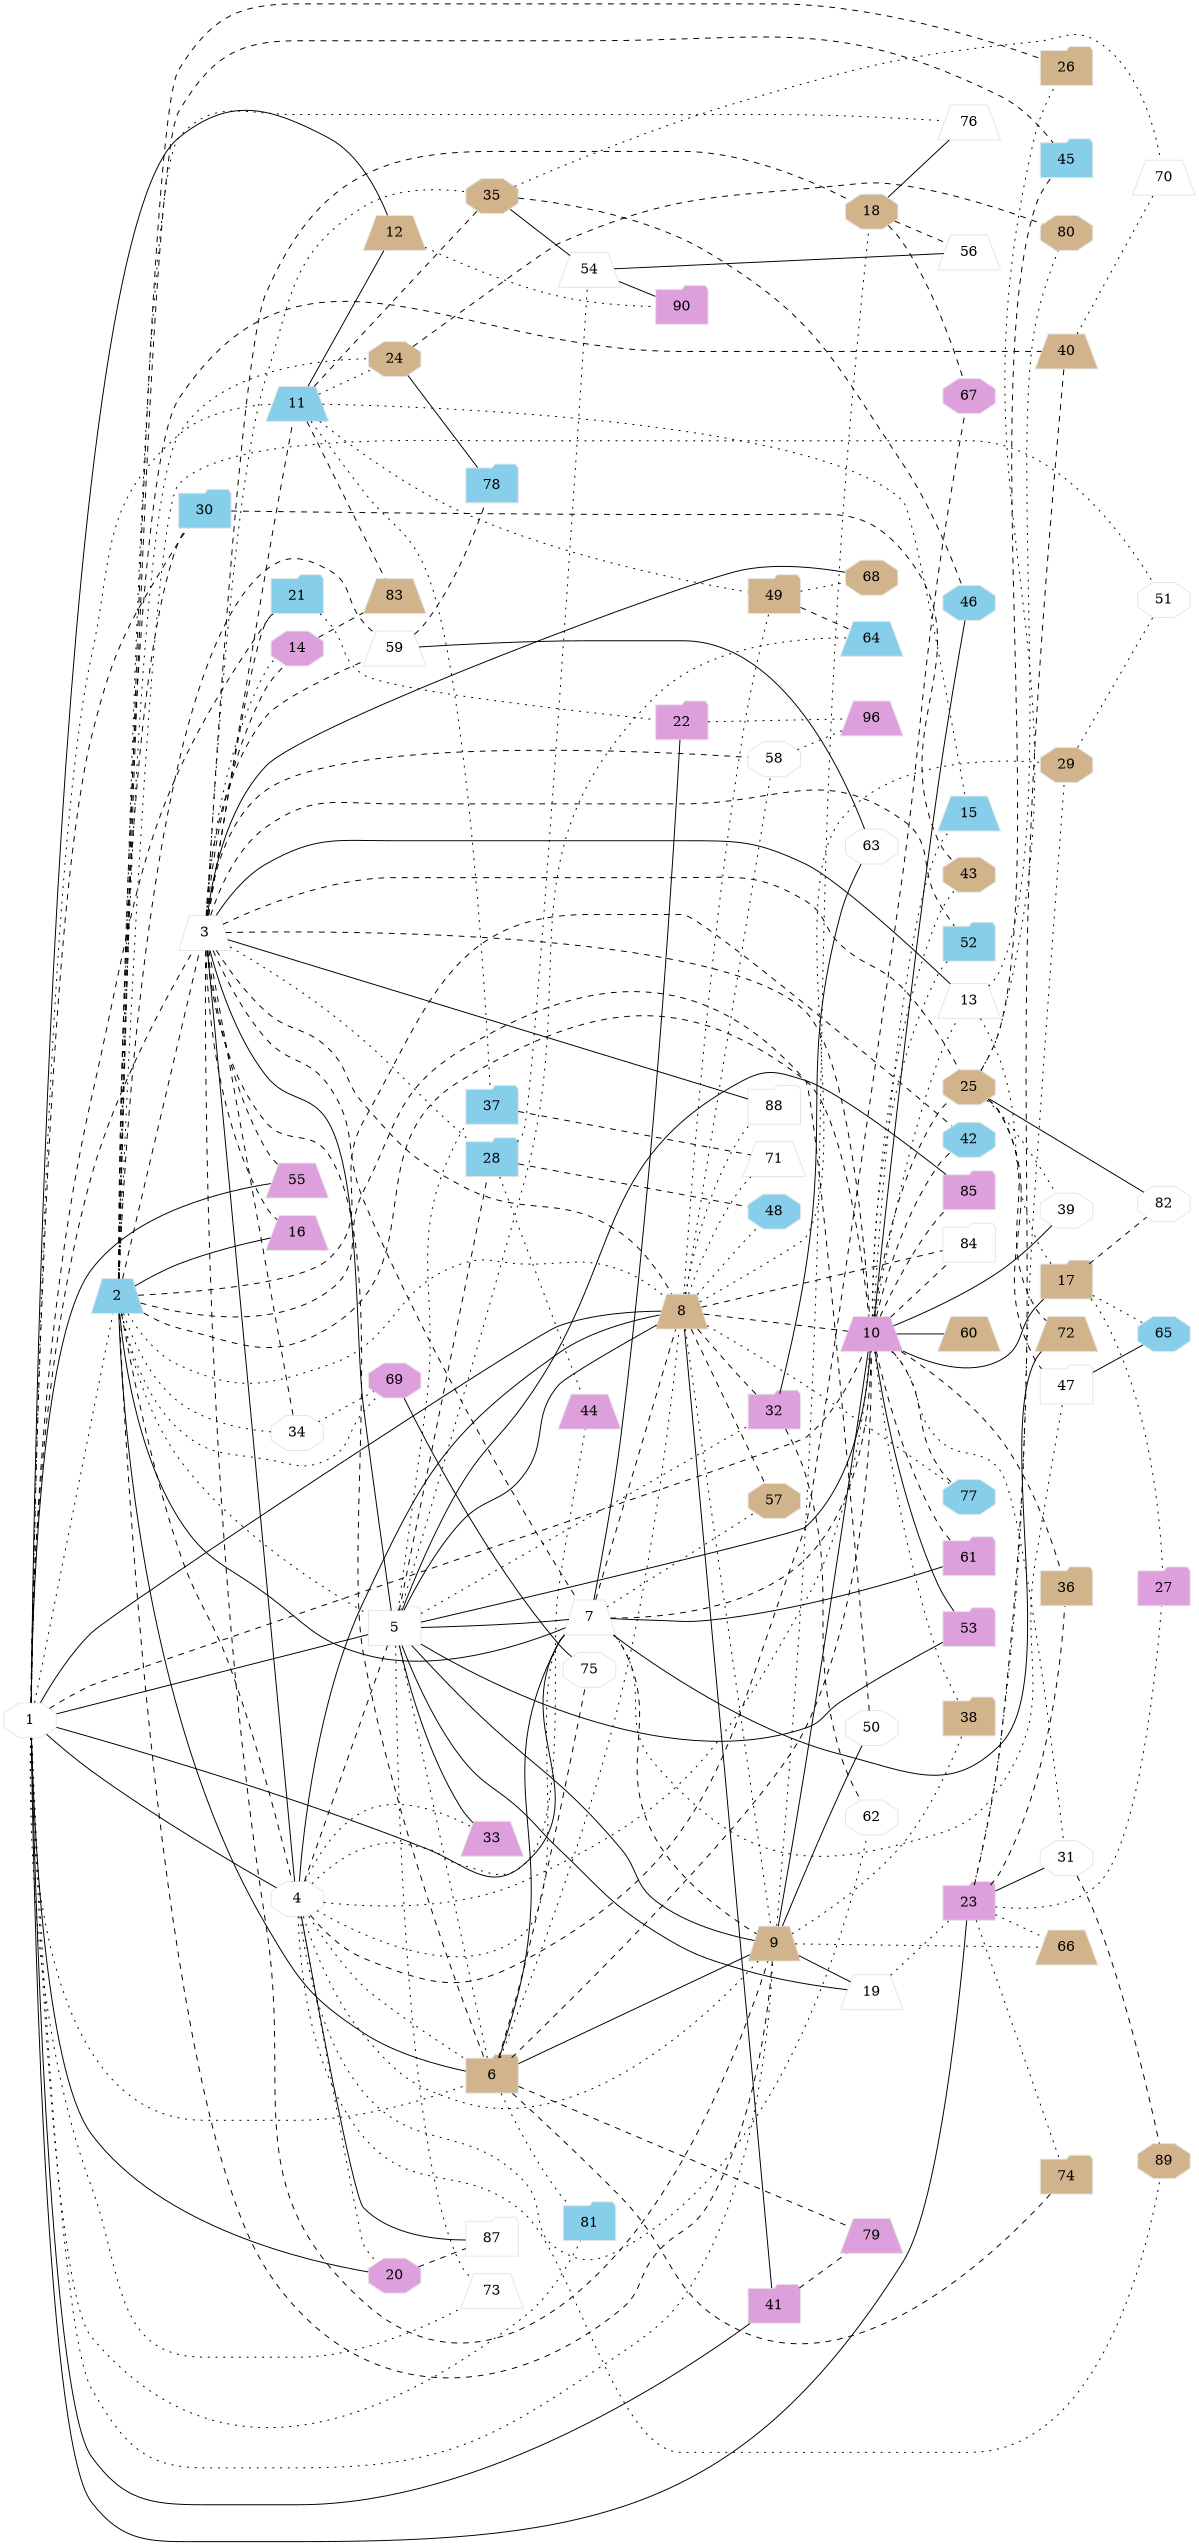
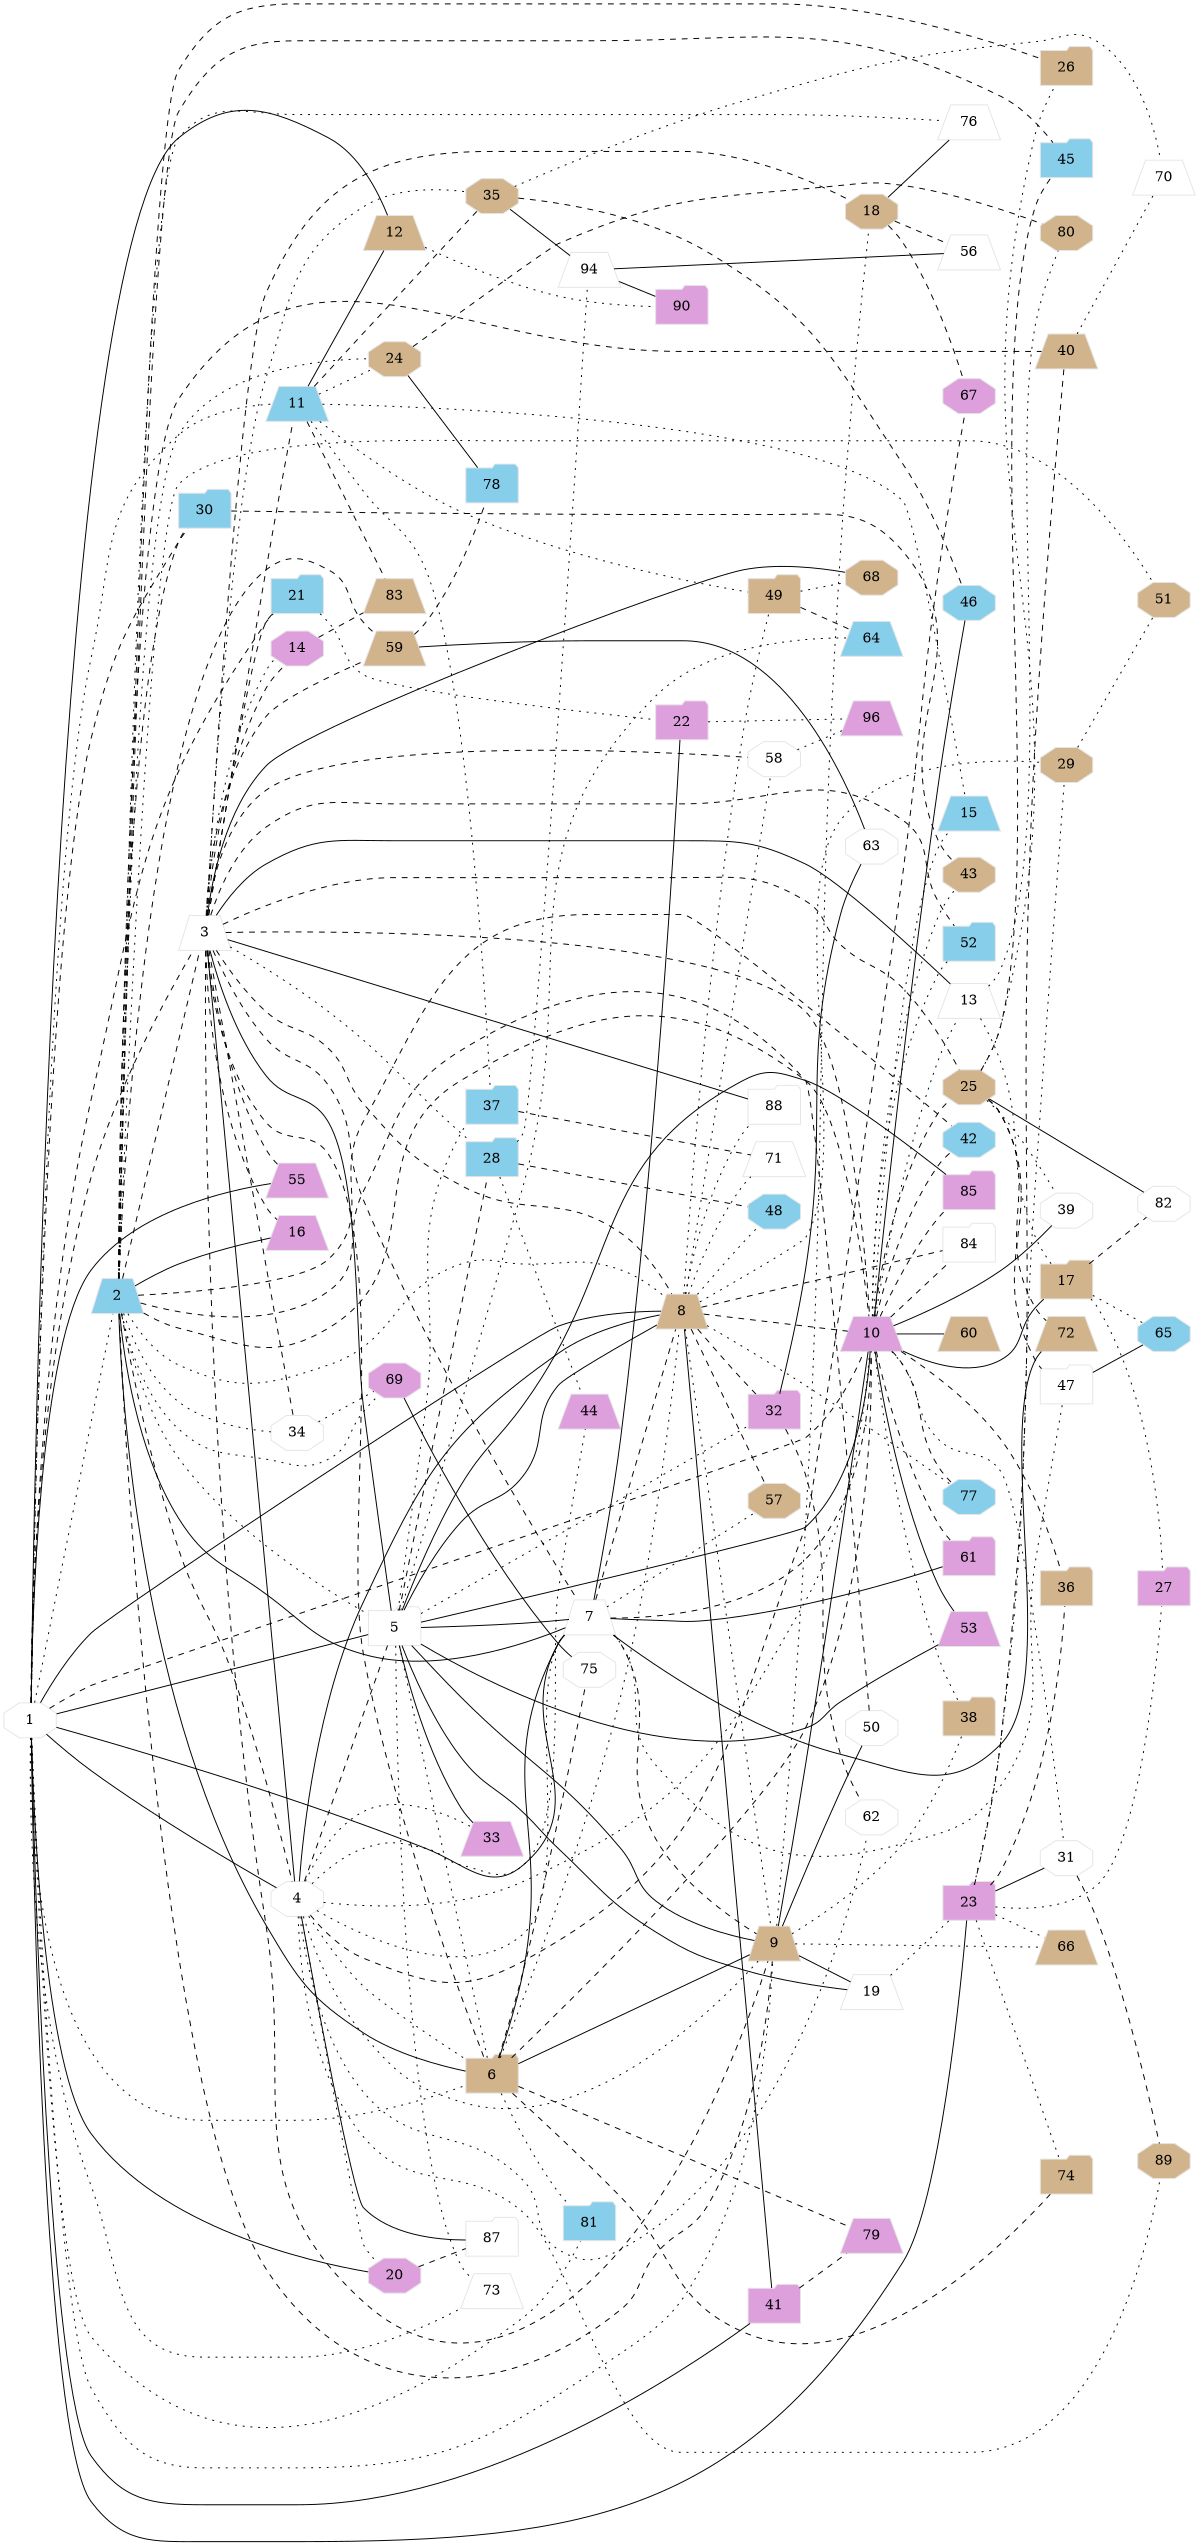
node "54": label "54" -> "94"
node "51": fillcolor white -> tan
node "59": fillcolor white -> tan
node "53": shape folder -> trapezium
